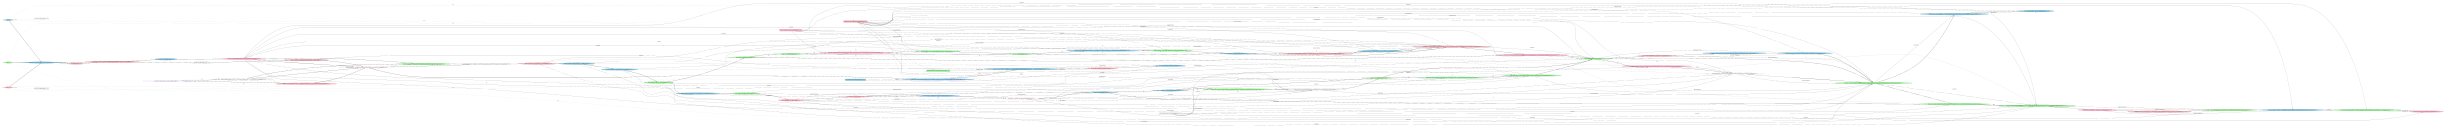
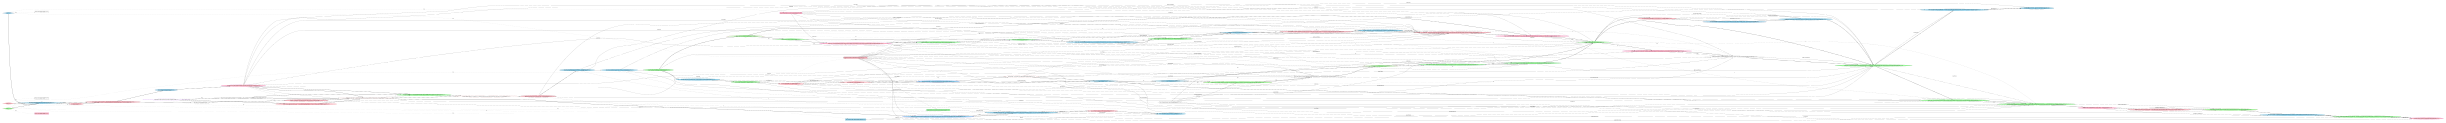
node "Stream stream@@@2@@@['0', '1', '0']": added
